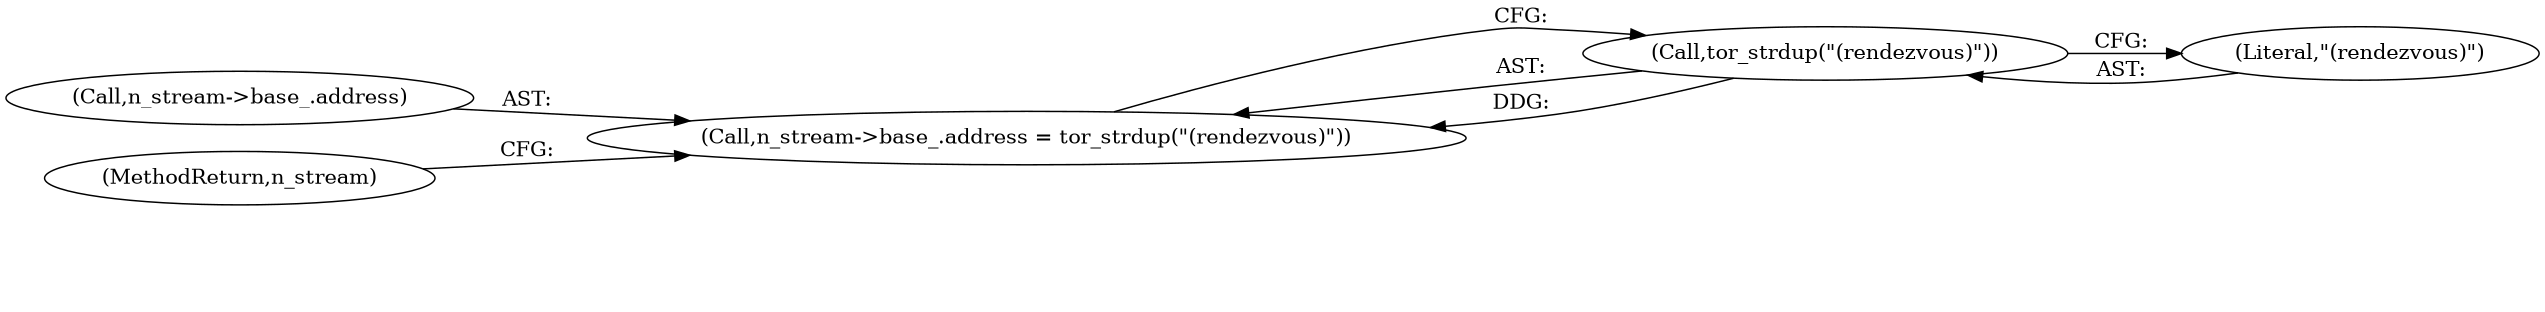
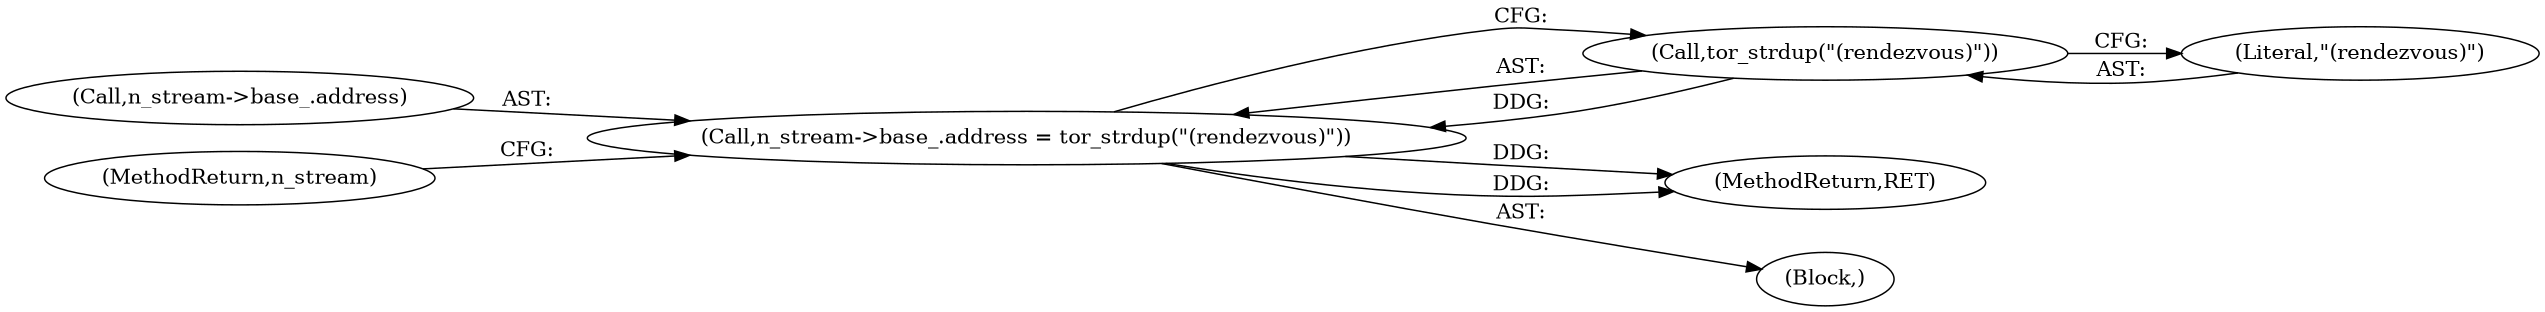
node "(MethodReturn,RET)": added
node "(Block,)": added
